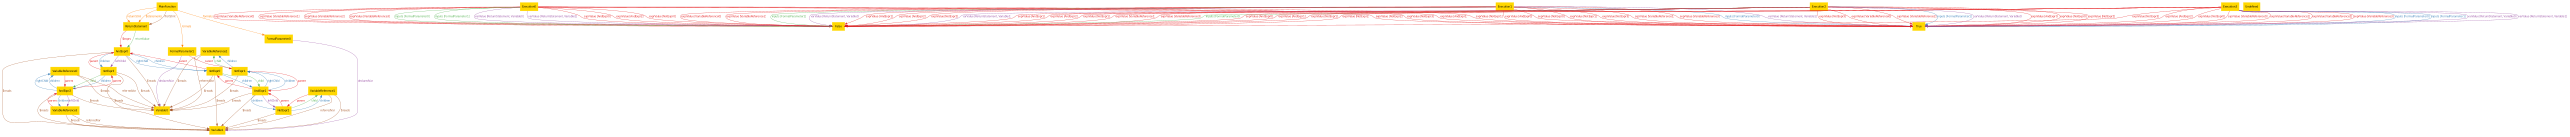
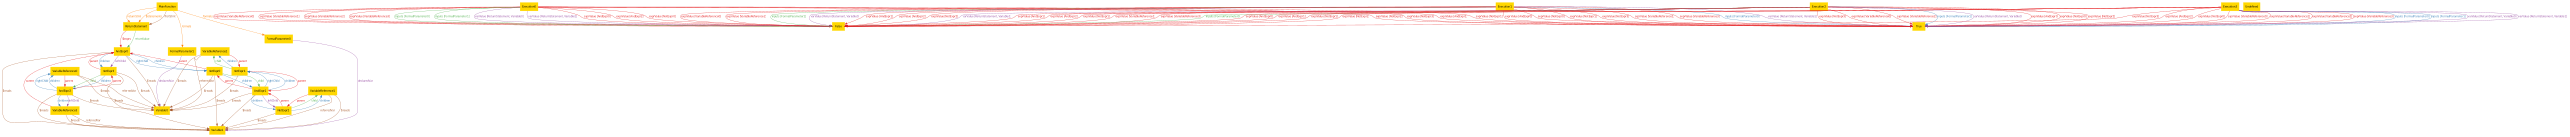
edge "FormalParameter1" -> "NotExpr1": now "VariableReference2" -> "NotExpr1"
edge "VariableReference3" -> "AndExpr2": now "VariableReference3" -> "AndExpr0"
